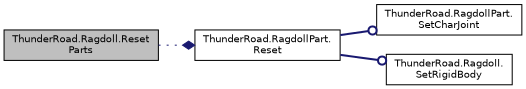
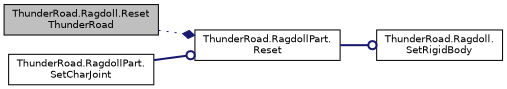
edge "ThunderRoad.RagdollPart. Reset" -> "ThunderRoad.RagdollPart. SetCharJoint": reversed
node "ThunderRoad.Ragdoll.Reset Parts": label "ThunderRoad.Ragdoll.Reset Parts" -> "ThunderRoad.Ragdoll.Reset ThunderRoad"
